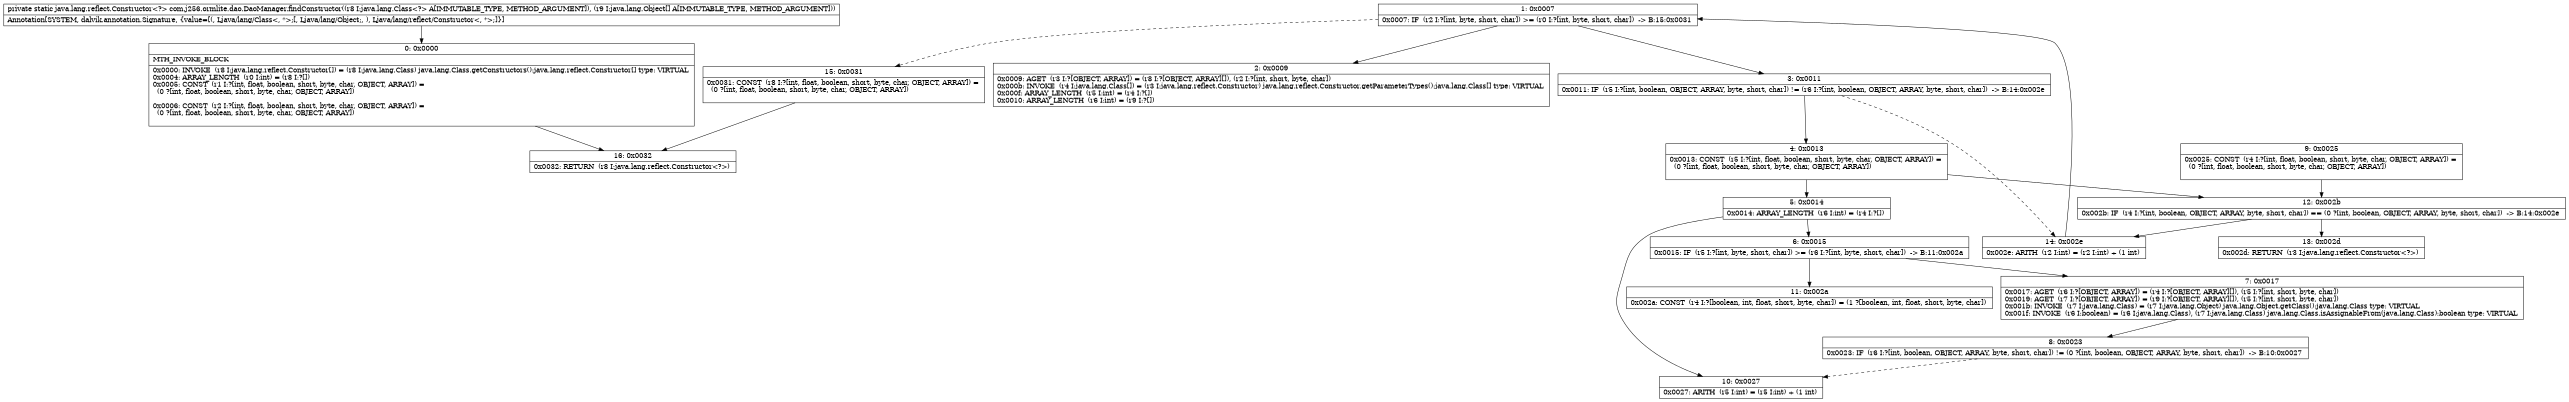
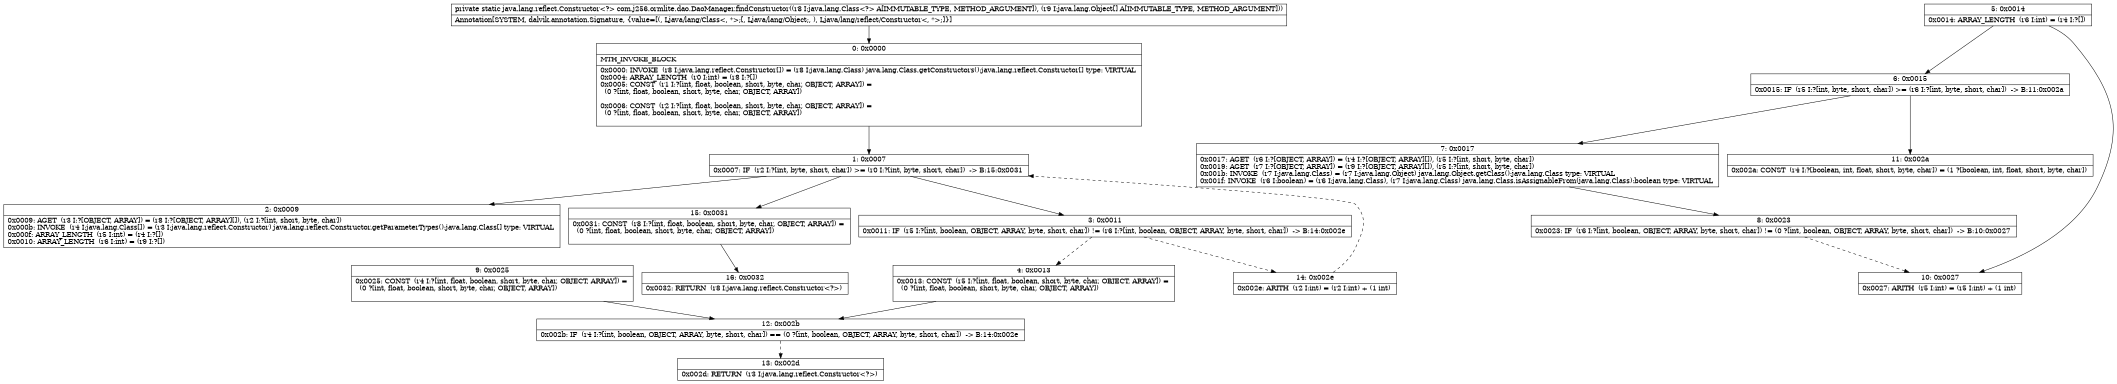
edge "1: 0x0007" -> "15: 0x0031": style dashed -> solid
edge "14: 0x002e" -> "1: 0x0007": style solid -> dashed
edge "3: 0x0011" -> "4: 0x0013": style solid -> dashed
edge "0: 0x0000" -> "16: 0x0032": now "0: 0x0000" -> "1: 0x0007"
edge "4: 0x0013" -> "5: 0x0014": removed
edge "12: 0x002b" -> "13: 0x002d": style solid -> dashed
edge "12: 0x002b" -> "14: 0x002e": removed
